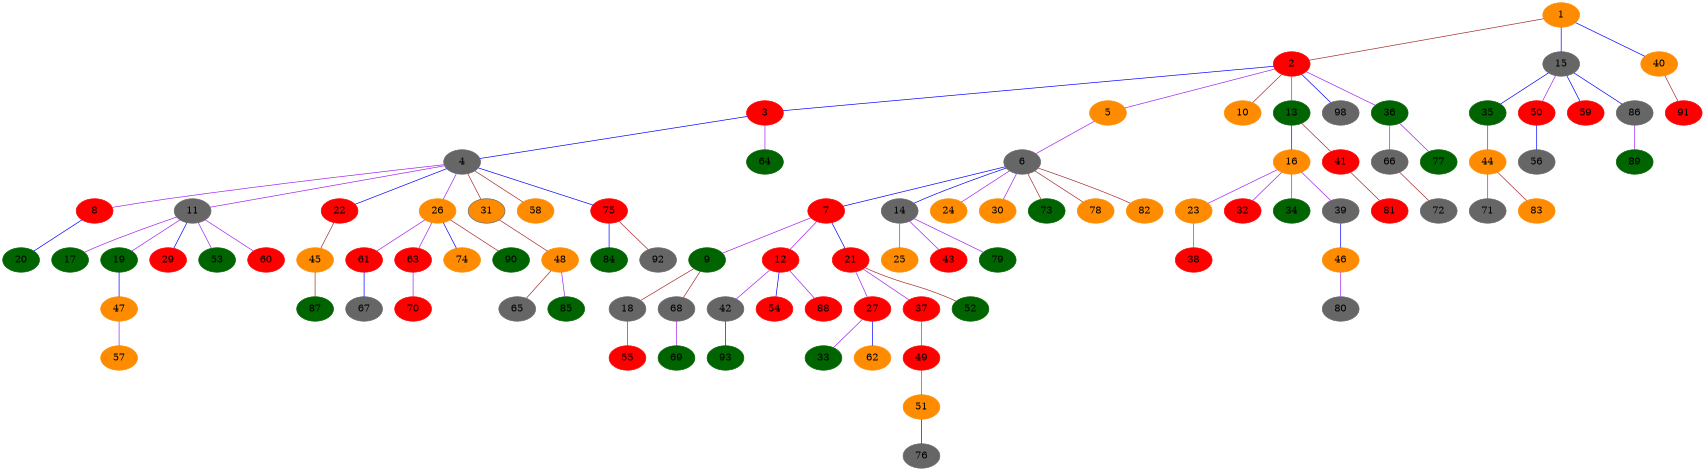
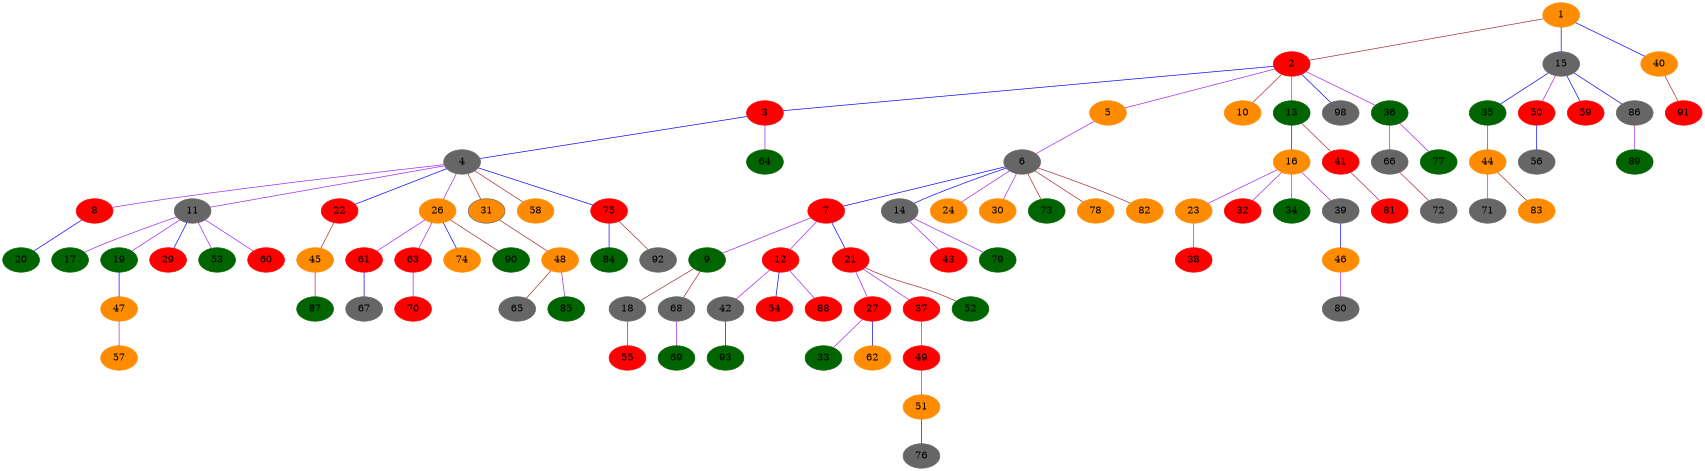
node "25": removed
